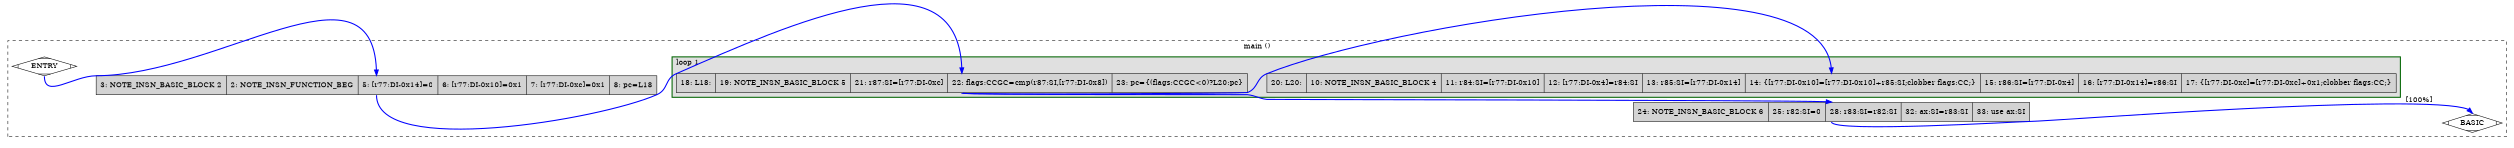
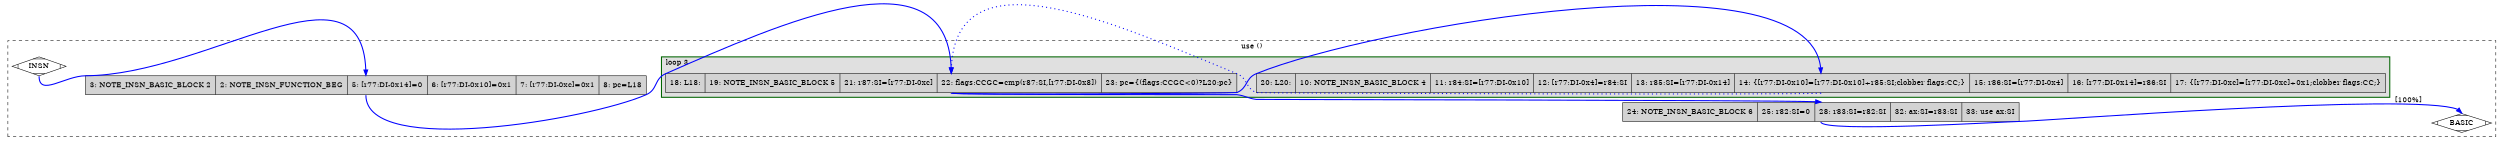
cluster "main ()": label "main ()" -> "use ()"
cluster "loop 1": label "loop 1" -> "loop 3"
node "ENTRY": label "ENTRY" -> "INSN"
edge "20: L20:" -> "18: L18:": added
